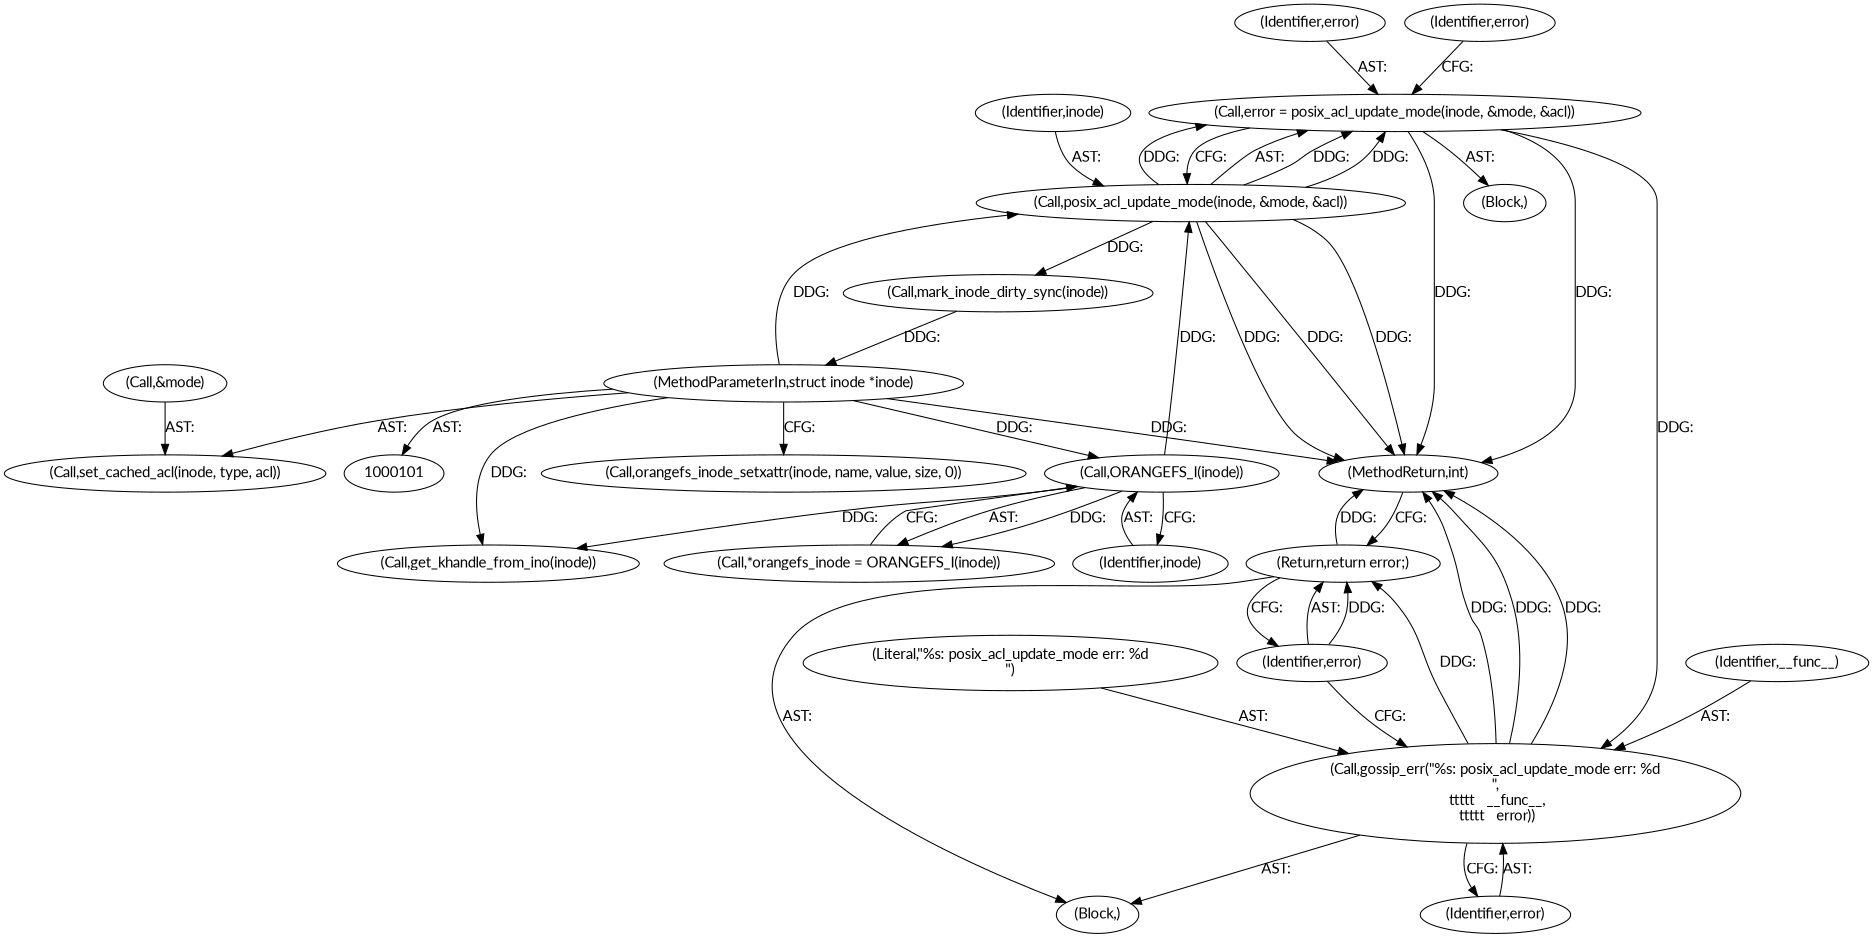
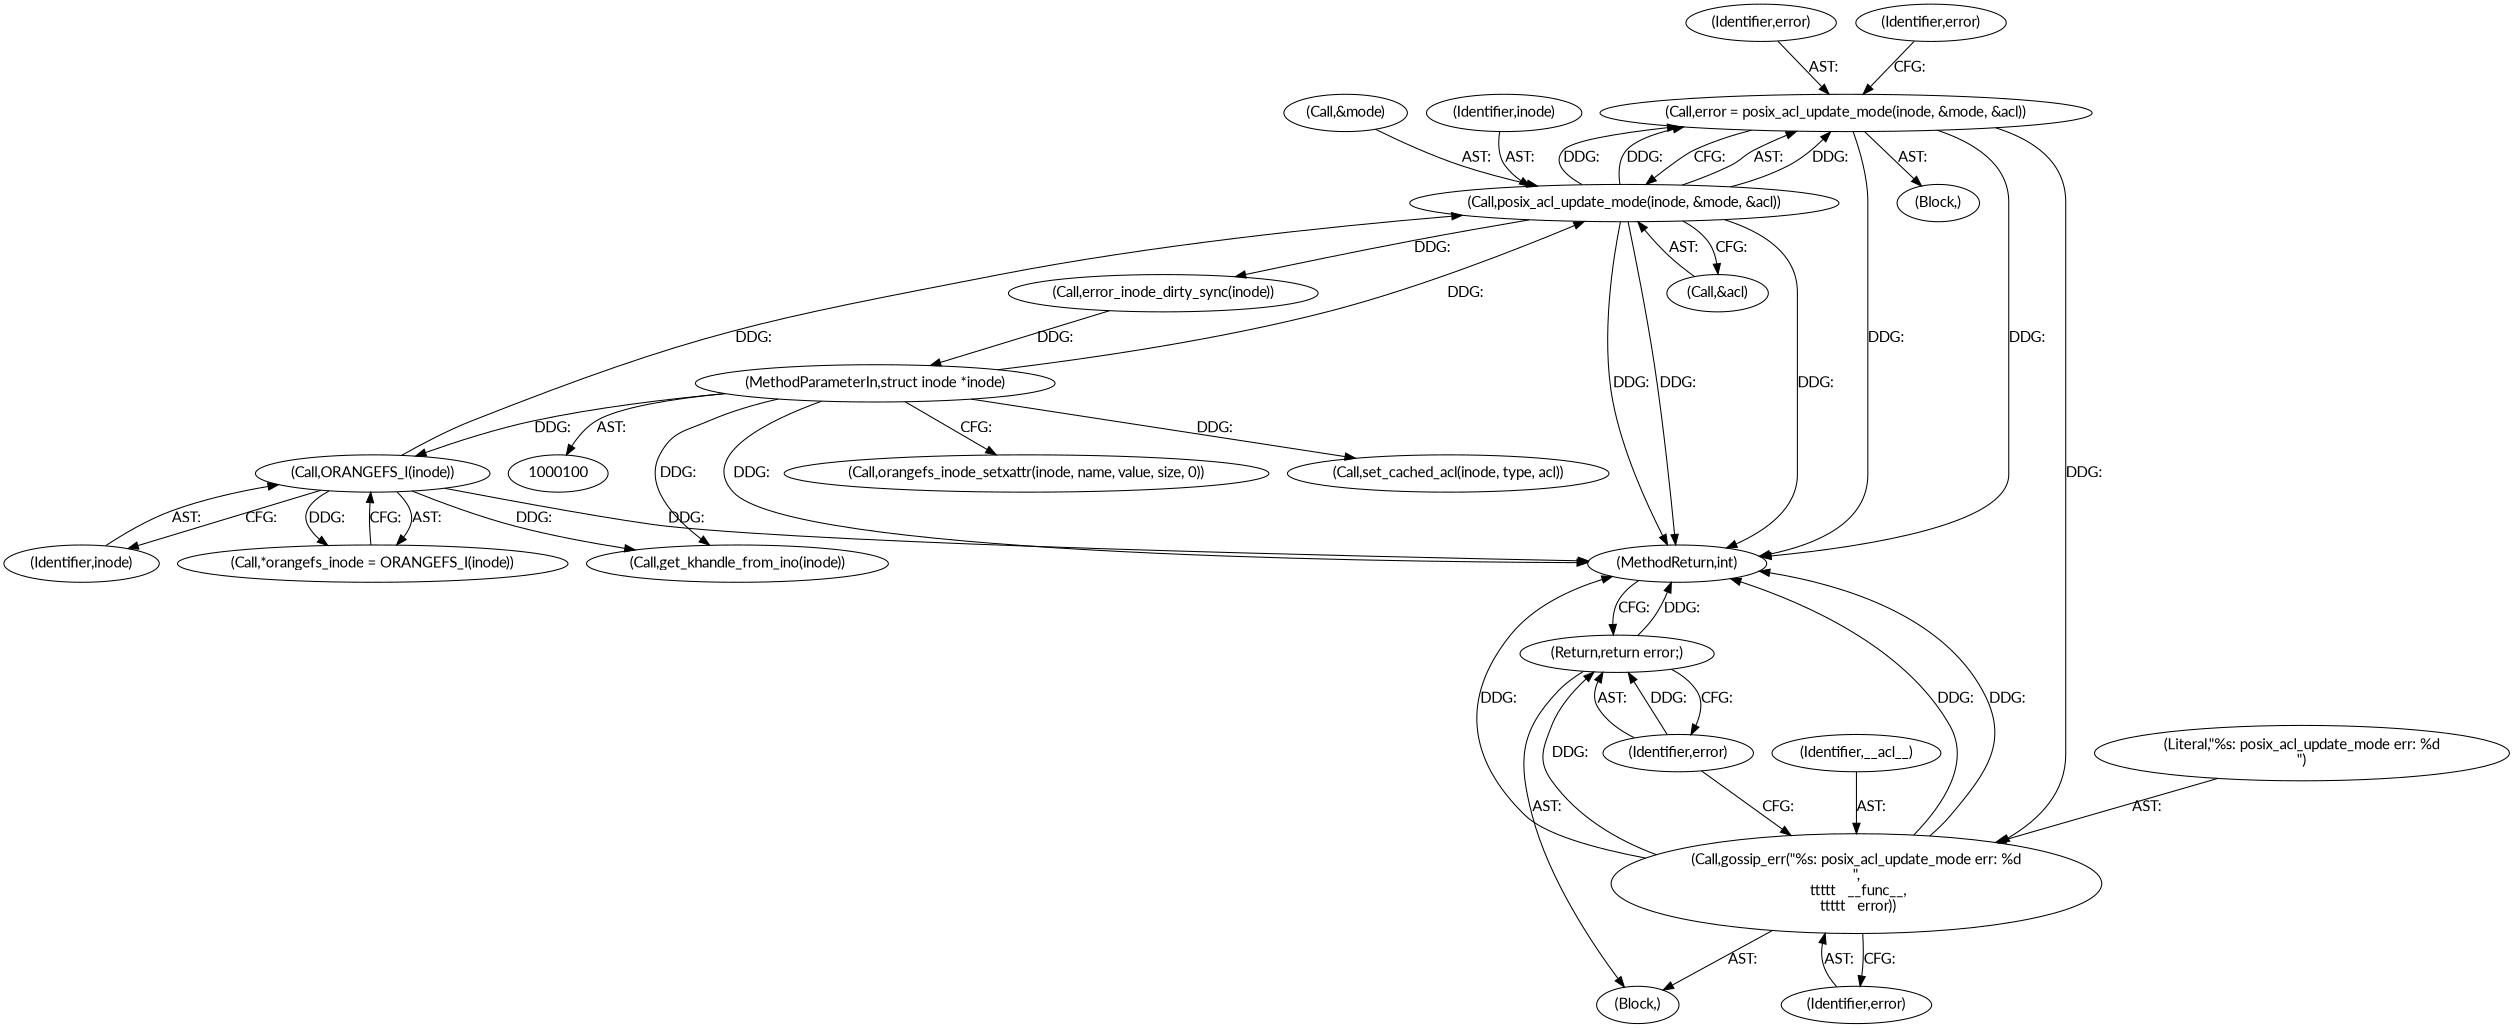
node "(Call,mark_inode_dirty_sync(inode))": label "(Call,mark_inode_dirty_sync(inode))" -> "(Call,error_inode_dirty_sync(inode))"
node "(Call,&acl)": added
edge "(Call,&mode)" -> "(Call,set_cached_acl(inode, type, acl))": now "(Call,&mode)" -> "(Call,posix_acl_update_mode(inode, &mode, &acl))"
edge "(MethodParameterIn,struct inode *inode)" -> "(Call,set_cached_acl(inode, type, acl))": label "AST: " -> "DDG: "
node "1000101": label "1000101" -> "1000100"
edge "(Call,ORANGEFS_I(inode))" -> "(MethodReturn,int)": added, label "DDG:"
node "(Identifier,__func__)": label "(Identifier,__func__)" -> "(Identifier,__acl__)"
